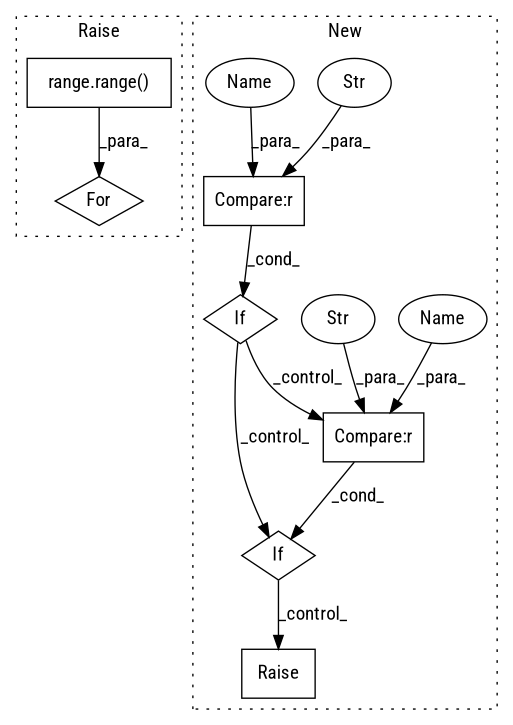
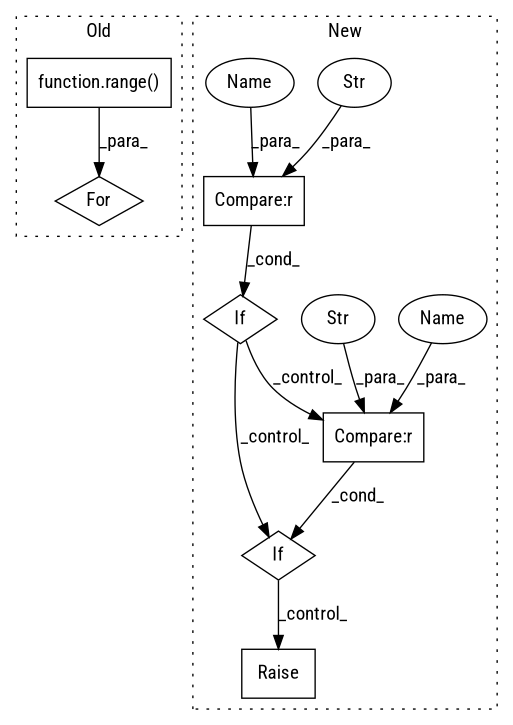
cluster "Raise": label "Raise" -> "Old"
node "range.range()": label "range.range()" -> "function.range()"
